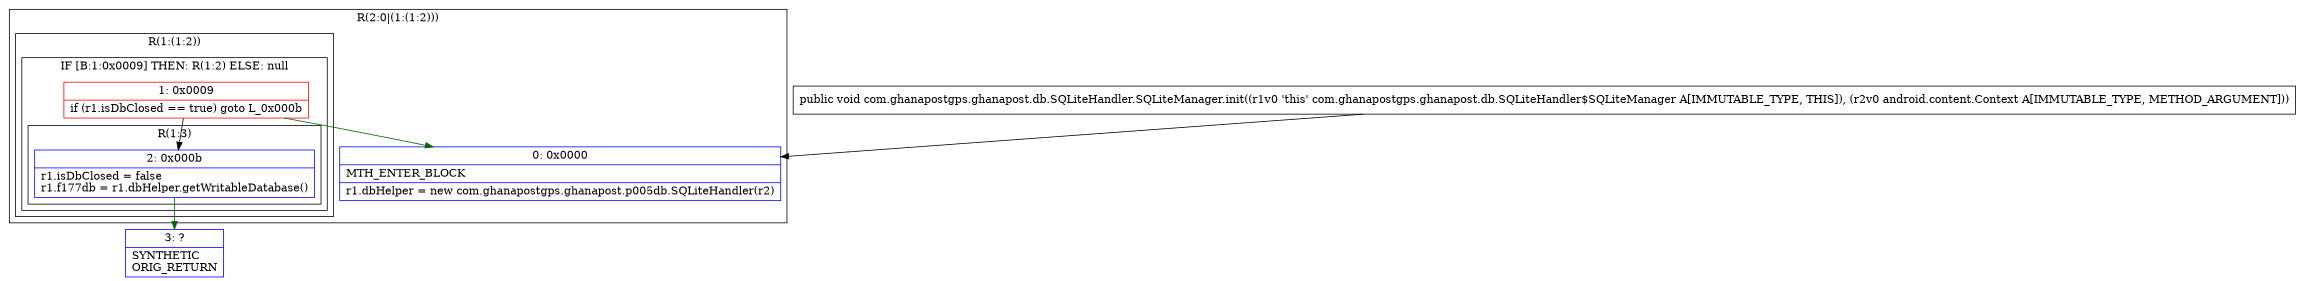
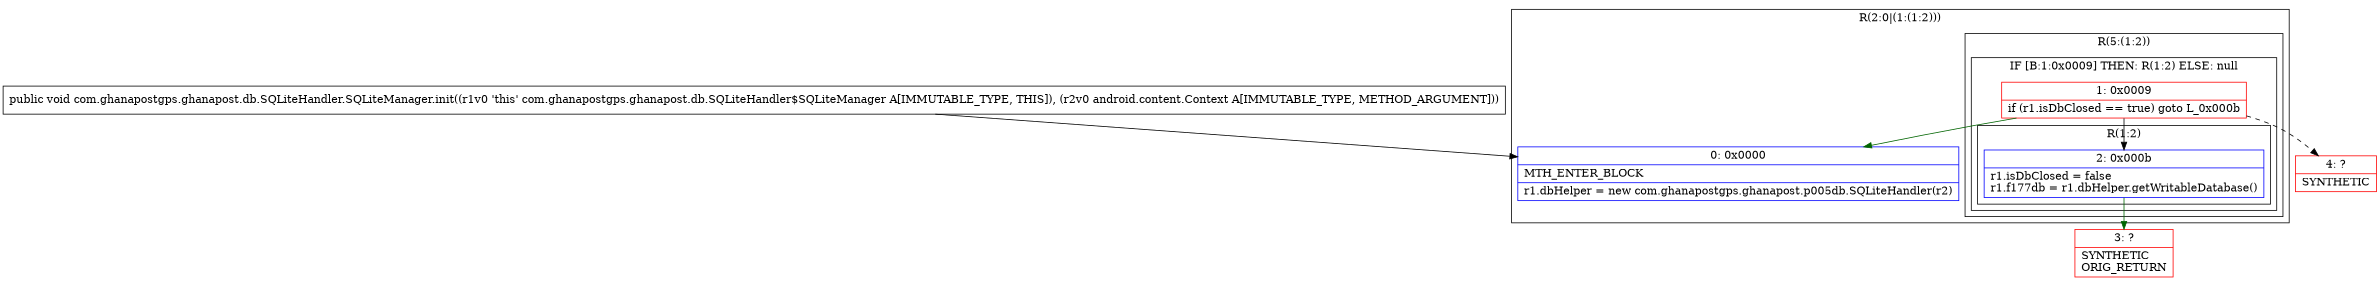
cluster "R(1:(1:2))": label "R(1:(1:2))" -> "R(5:(1:2))"
cluster "R(1:3)": label "R(1:3)" -> "R(1:2)"
node "4: ?": added
node "3: ?": color blue -> red
